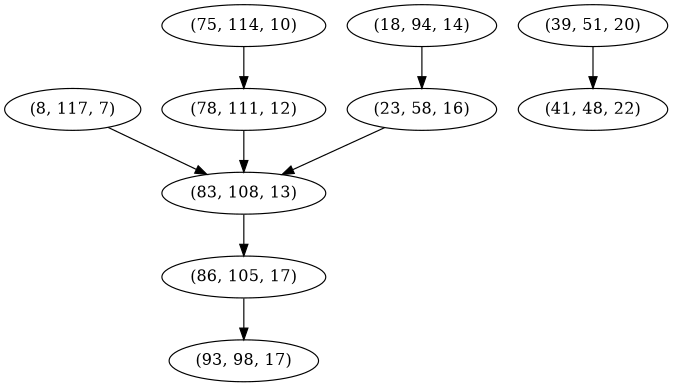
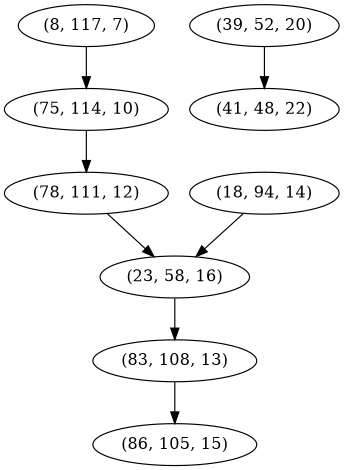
node "(39, 51, 20)": label "(39, 51, 20)" -> "(39, 52, 20)"
edge "(78, 111, 12)" -> "(83, 108, 13)": now "(78, 111, 12)" -> "(23, 58, 16)"
edge "(8, 117, 7)" -> "(83, 108, 13)": now "(8, 117, 7)" -> "(75, 114, 10)"
node "(86, 105, 17)": label "(86, 105, 17)" -> "(86, 105, 15)"
node "(93, 98, 17)": removed
